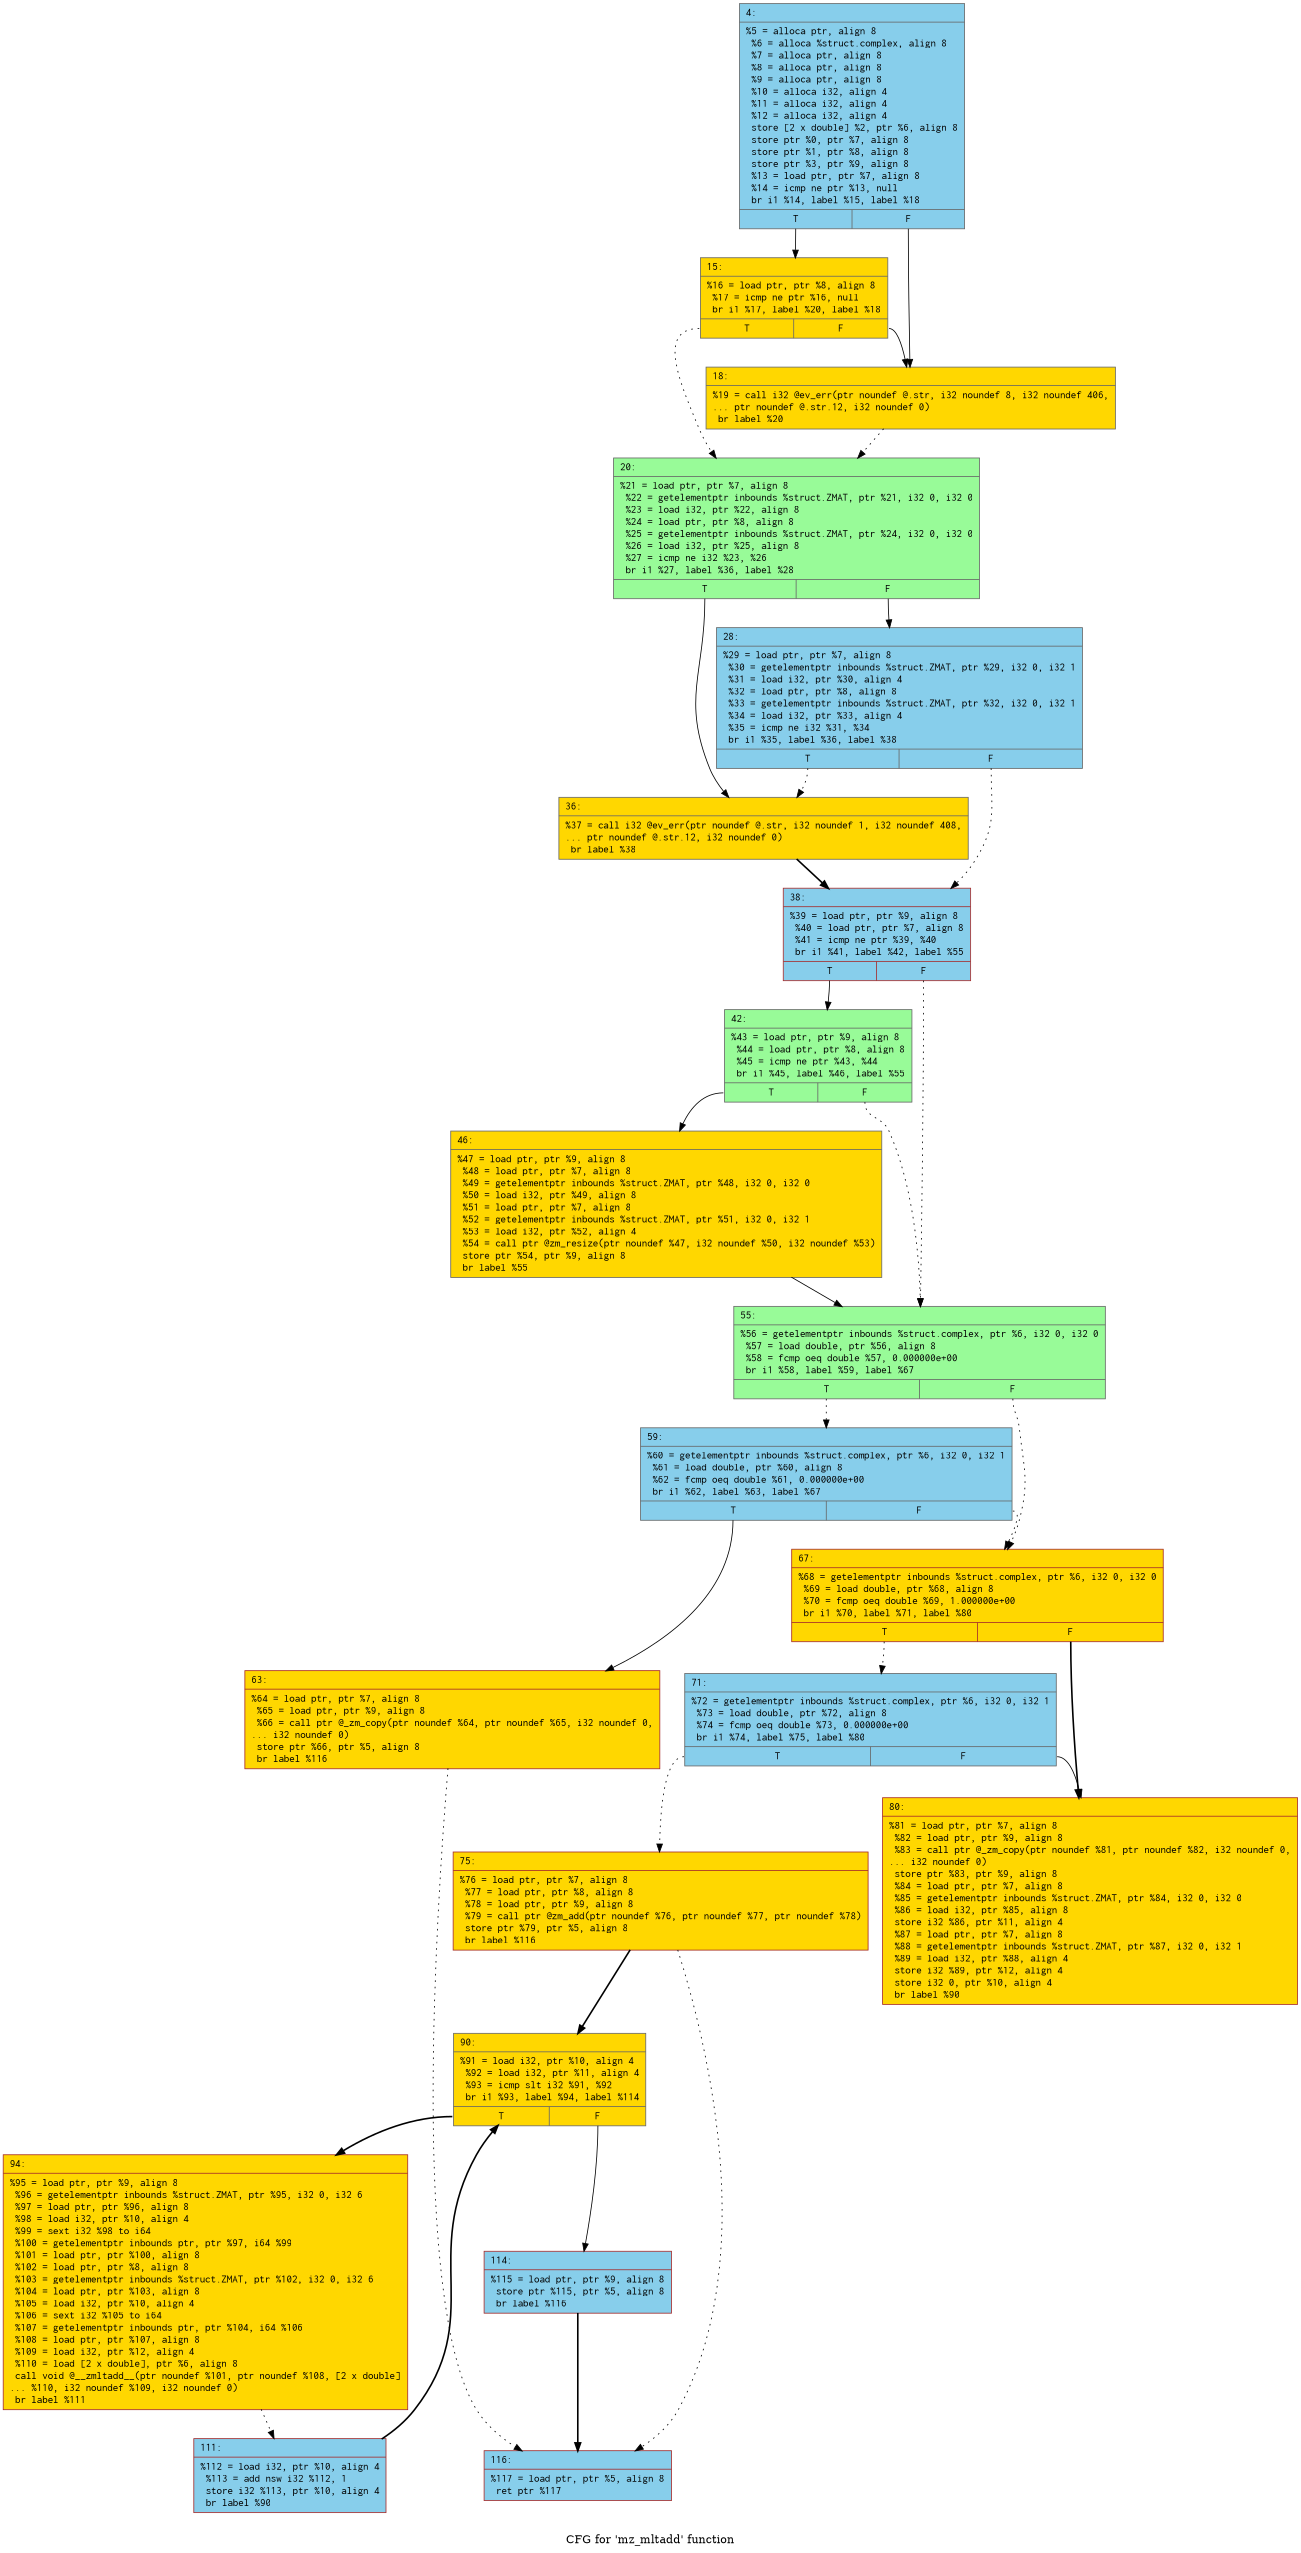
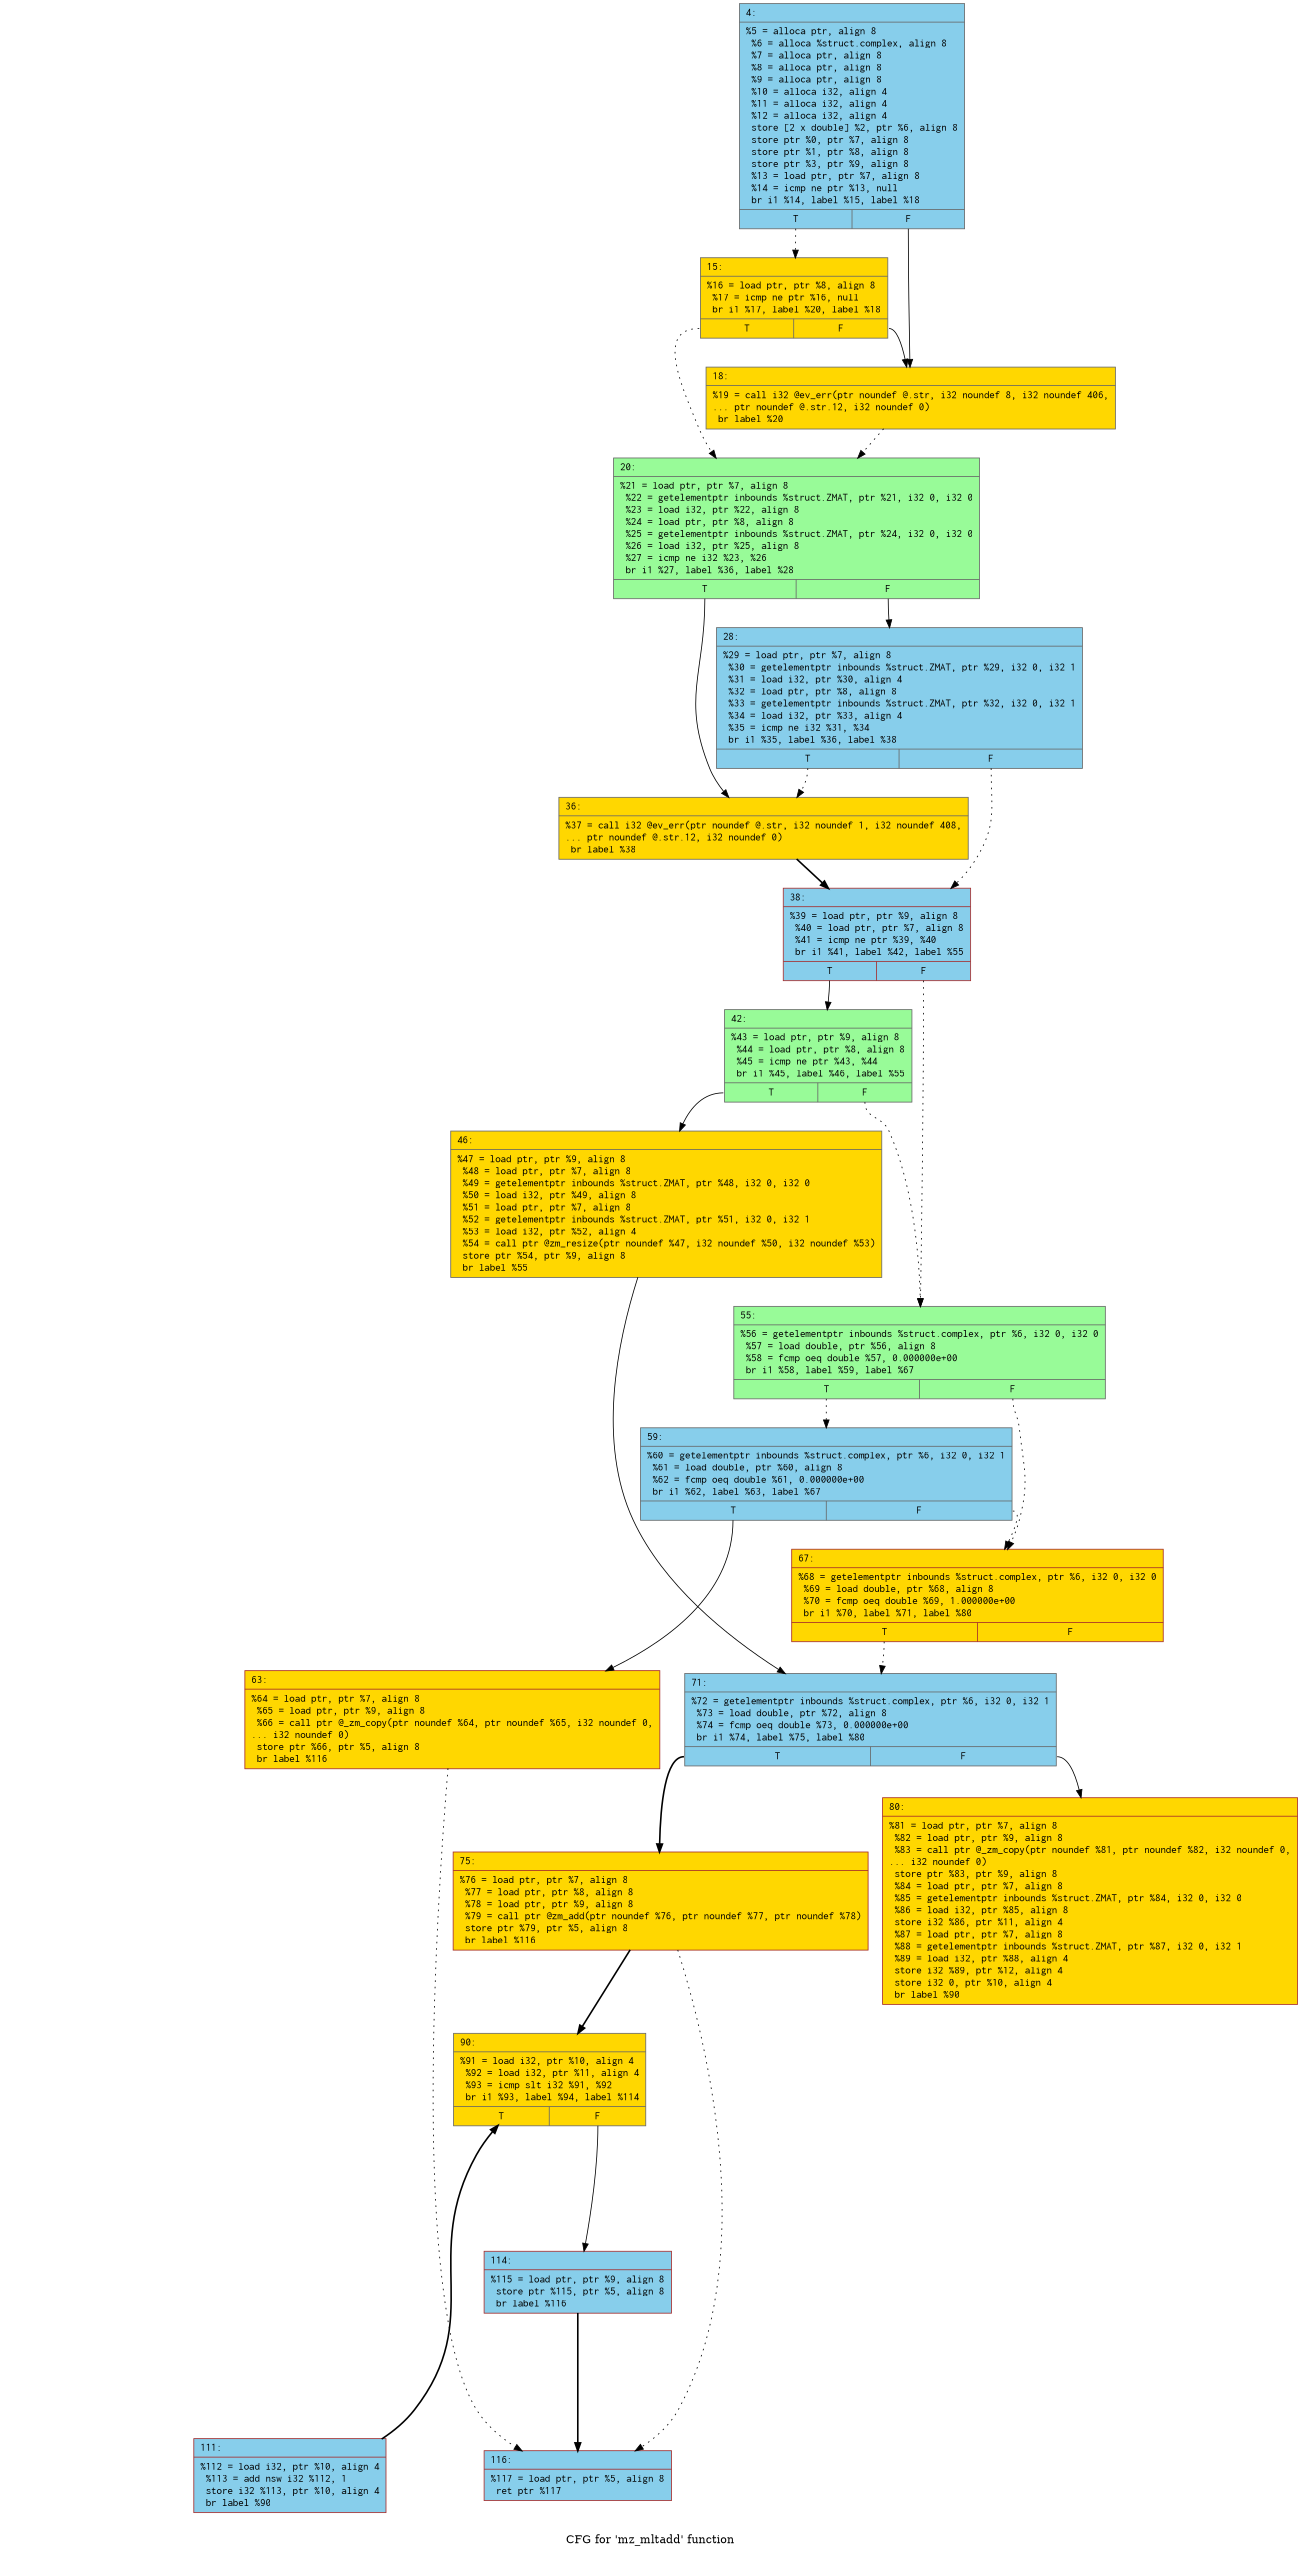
edge "4:" -> "15:": style solid -> dotted
edge "46:" -> "55:": now "46:" -> "71:"
edge "67:" -> "80:": removed
edge "71:" -> "75:": style dotted -> bold
node "94:": removed
